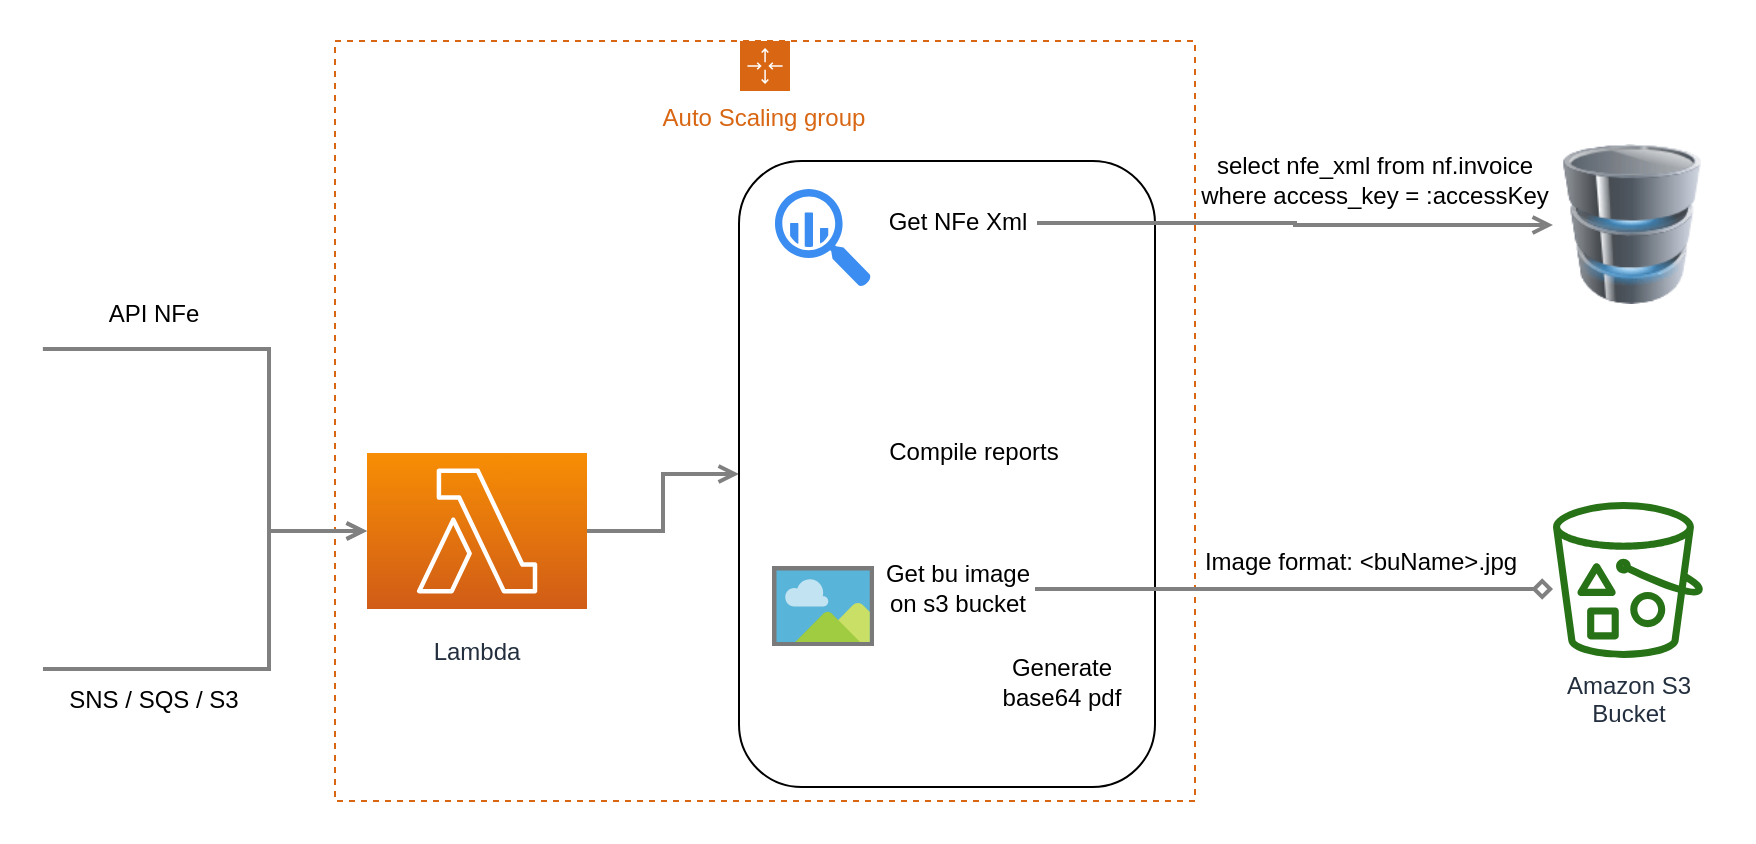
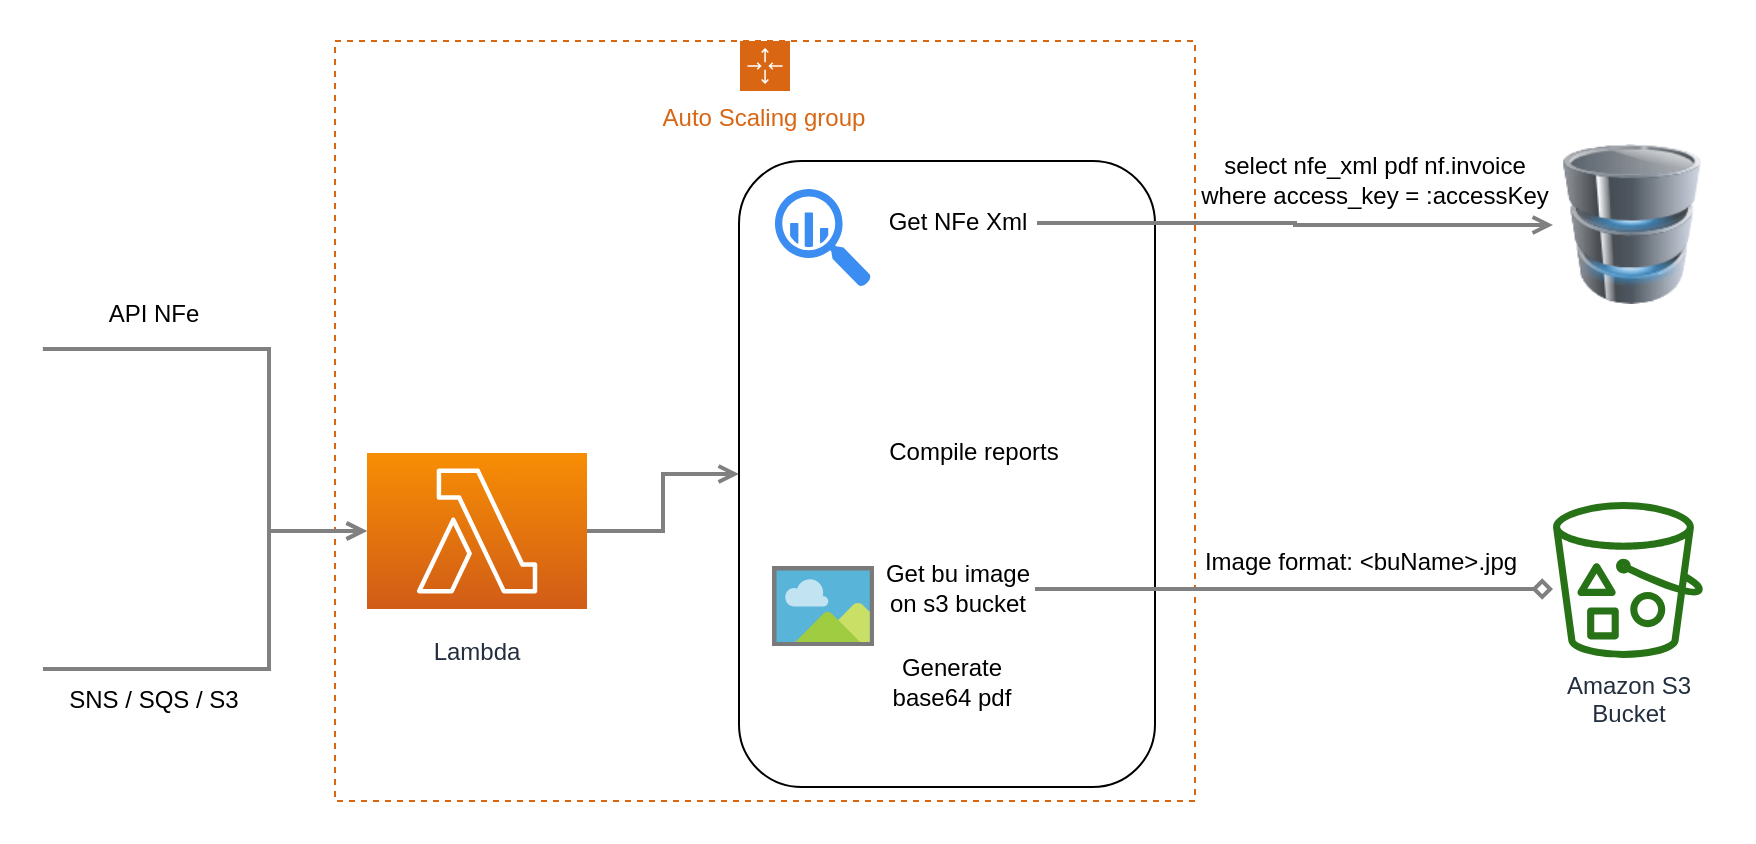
node "select nfe_xml from nf.invoice where access_key = :accessKey": label "select nfe_xml from nf.invoice where access_key = :accessKey" -> "select nfe_xml pdf nf.invoice where access_key = :accessKey"
node "Generate base64 pdf": moved (1063, 682) -> (953, 682)
